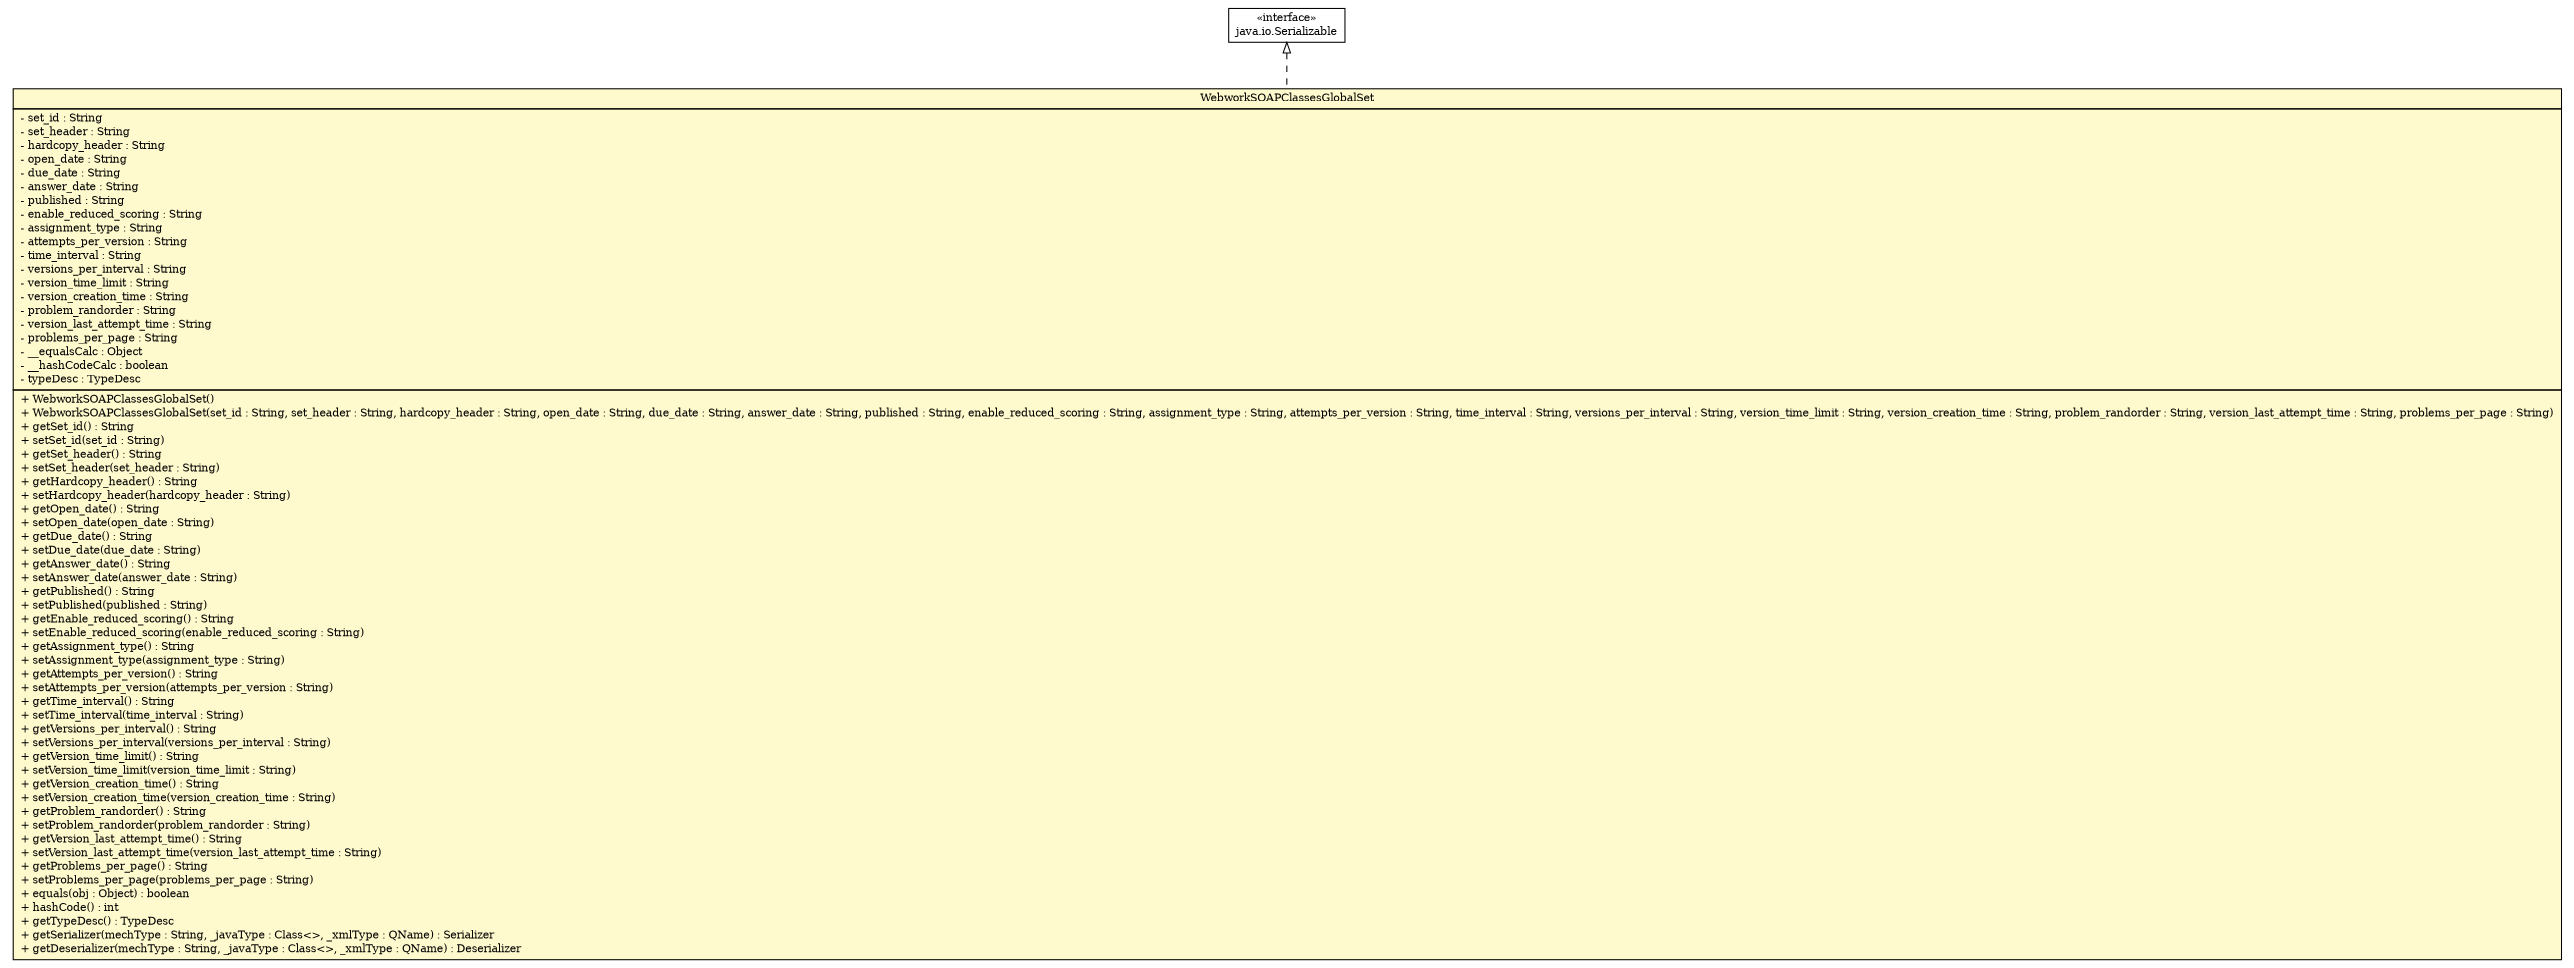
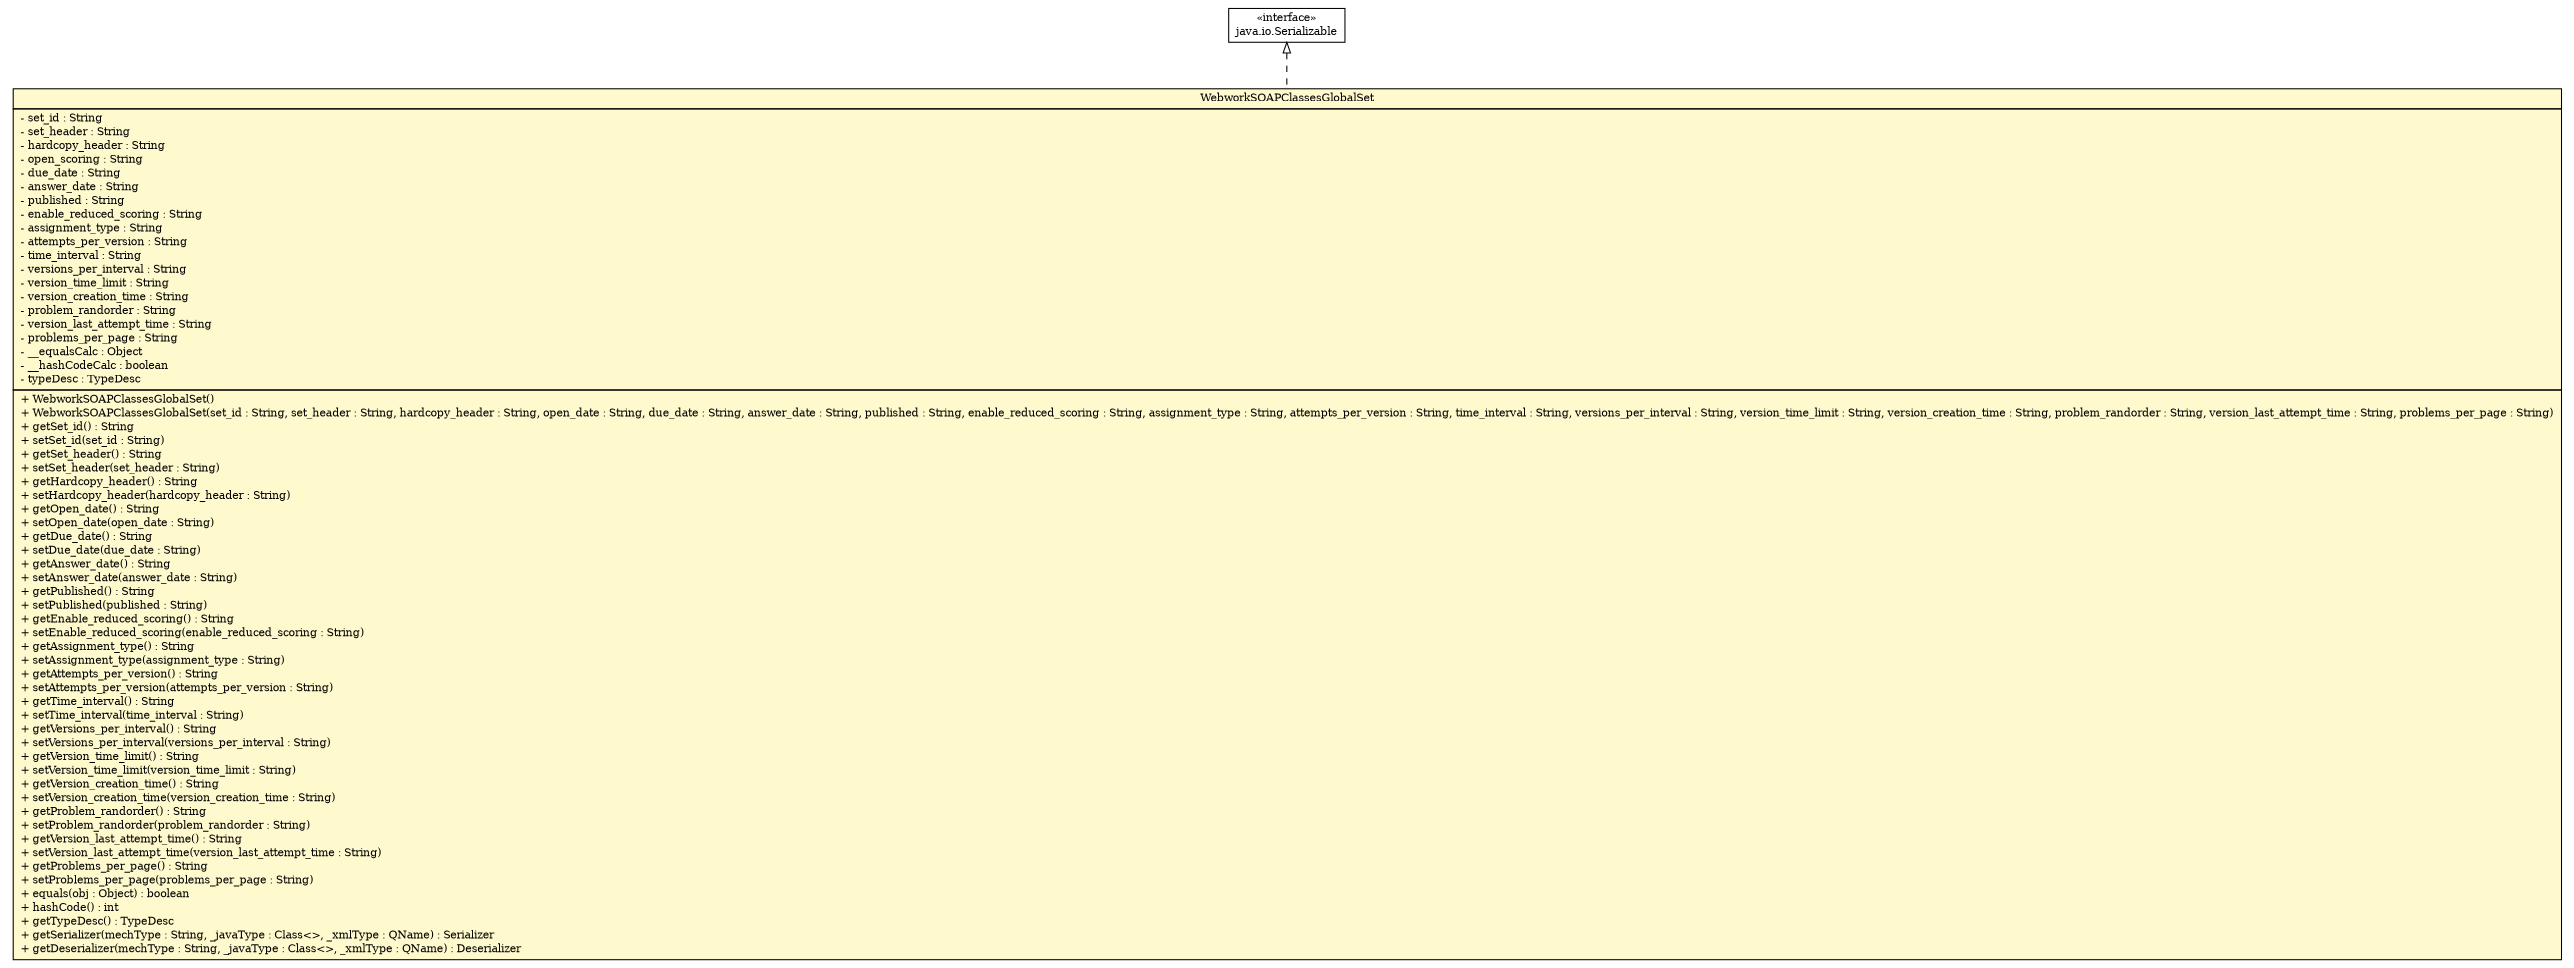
node "WebworkSOAPClassesGlobalSet": text "- open_date : String" -> "- open_scoring : String"
